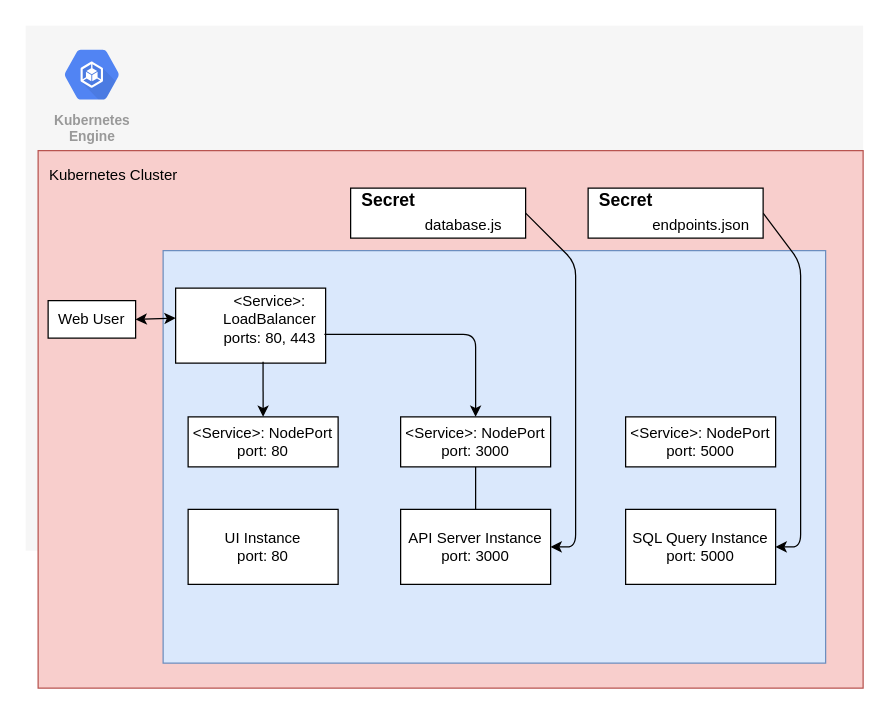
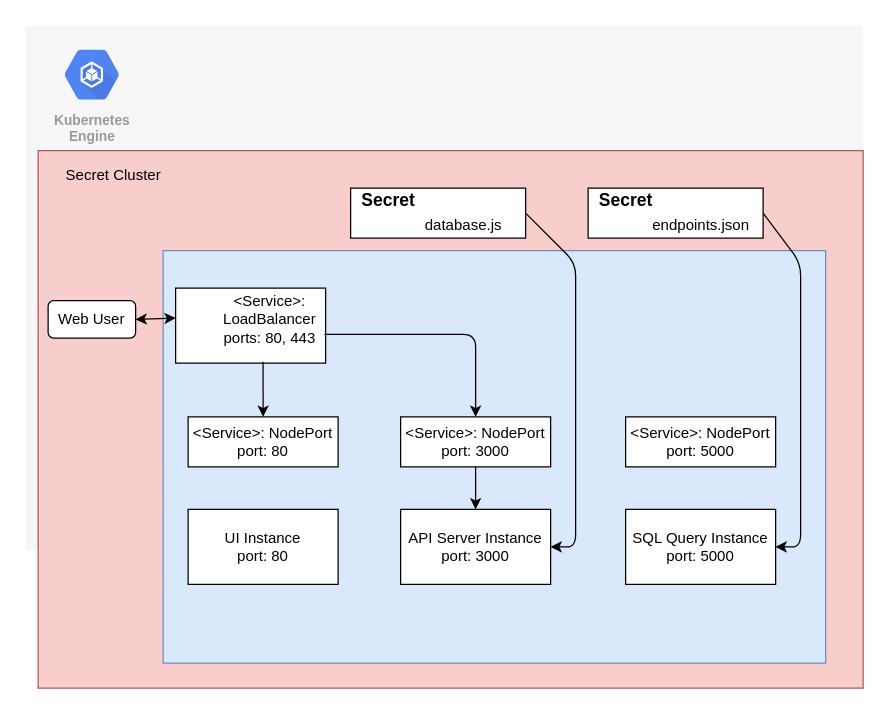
node "Kubernetes Cluster": label "Kubernetes Cluster" -> "Secret Cluster"
node "Web User": shape rectangle -> rounded rectangle
edge "<Service>: NodePort port: 3000" -- "API Server Instance port: 3000": arrowhead none -> classic
